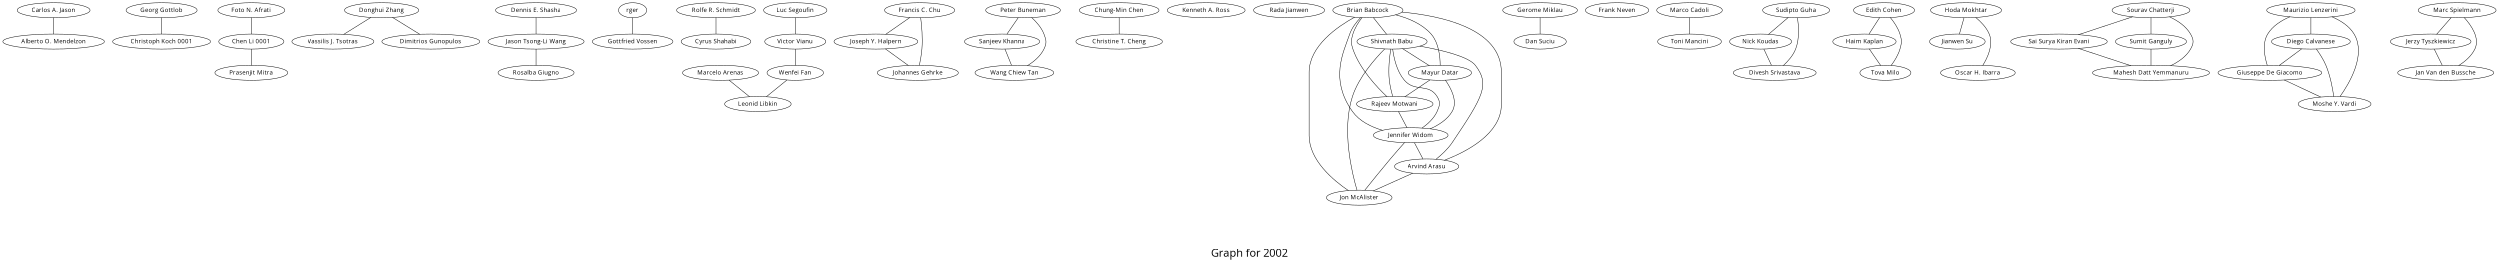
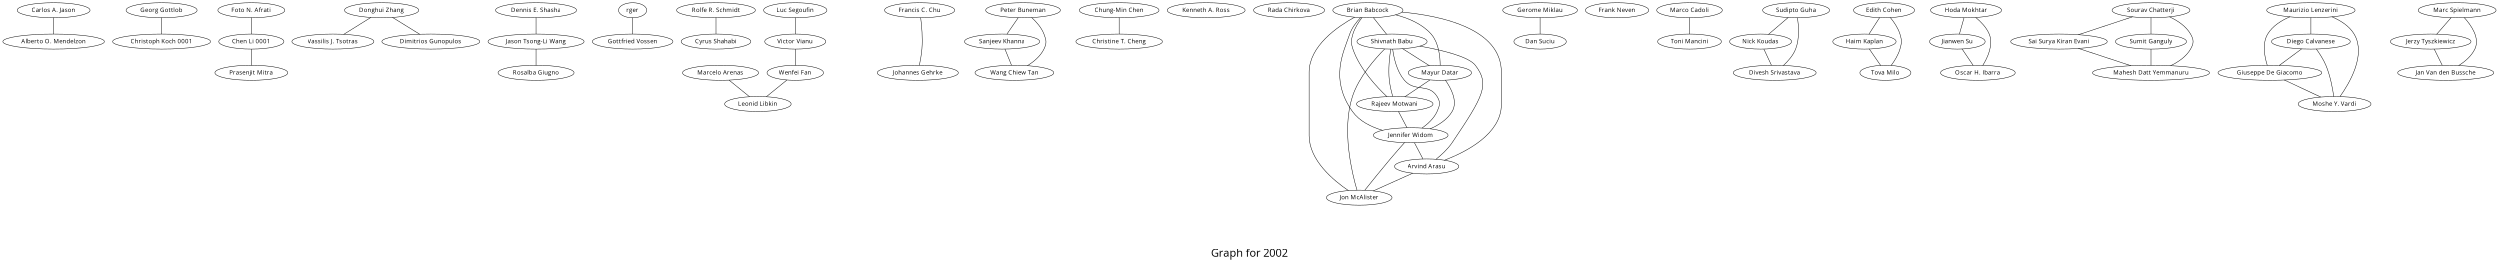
node "Rada Jianwen": label "Rada Jianwen" -> "Rada Chirkova"
node "Joseph Y. Halpern": removed
edge "Jianwen Su" -- "Oscar H. Ibarra": added
